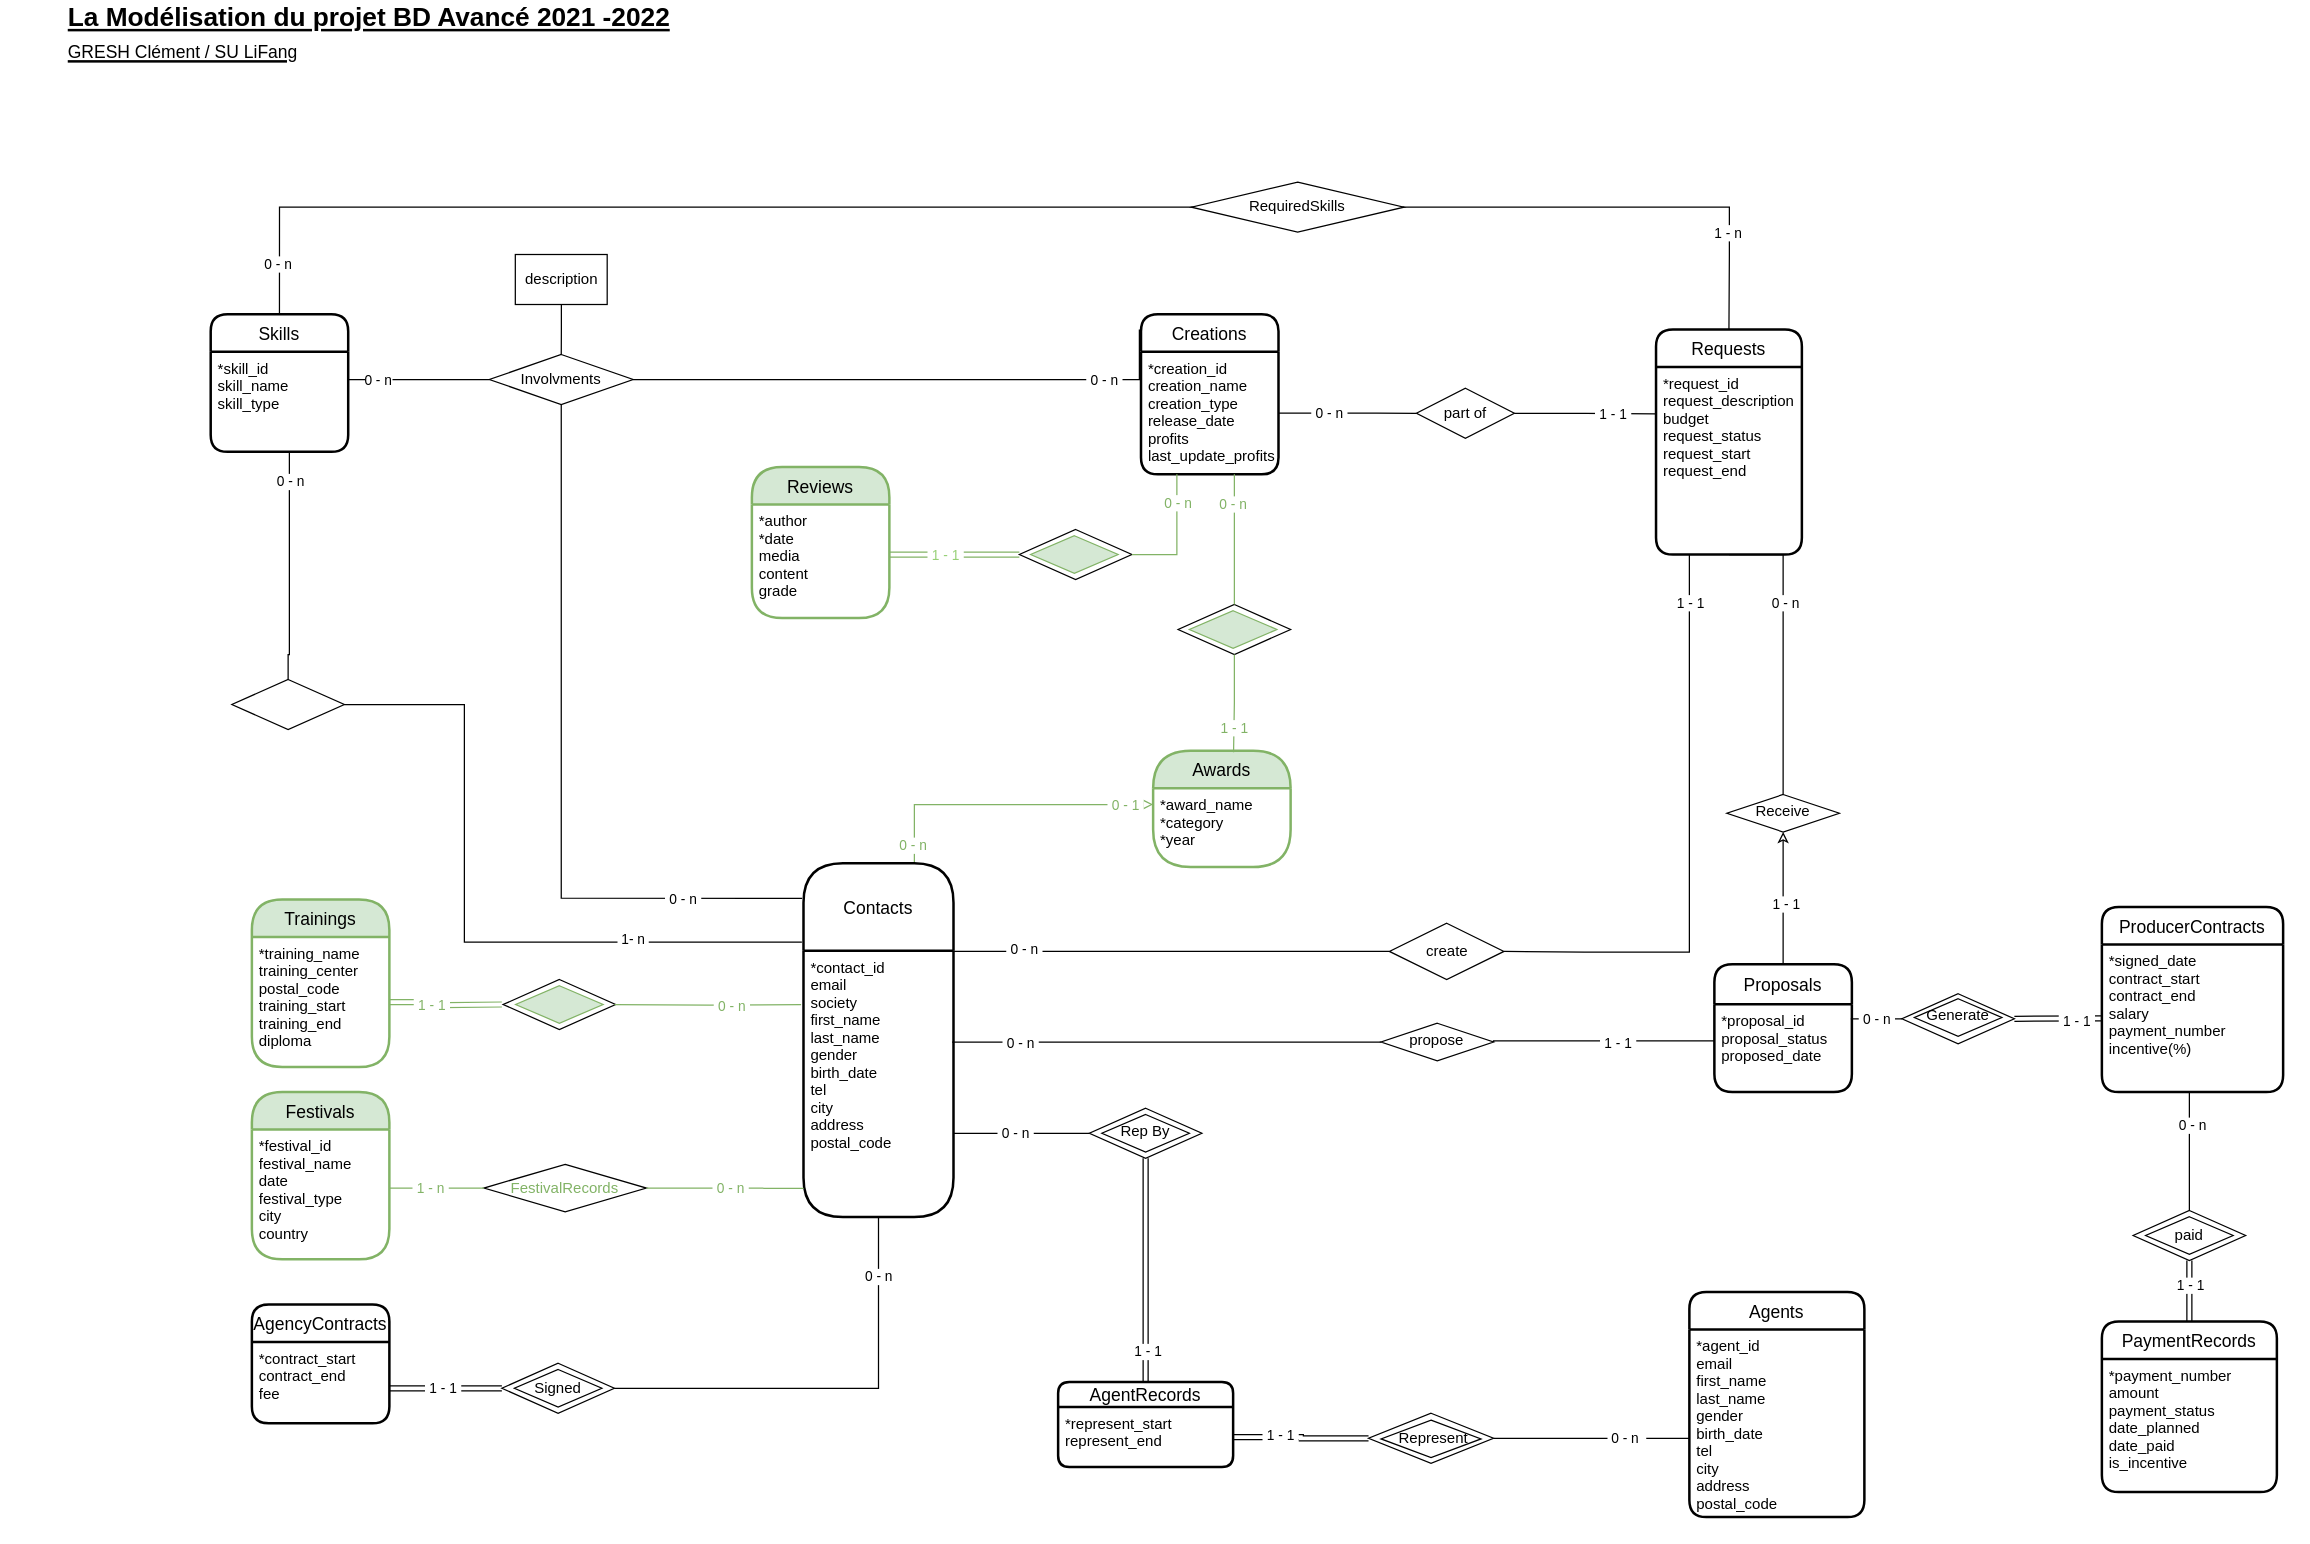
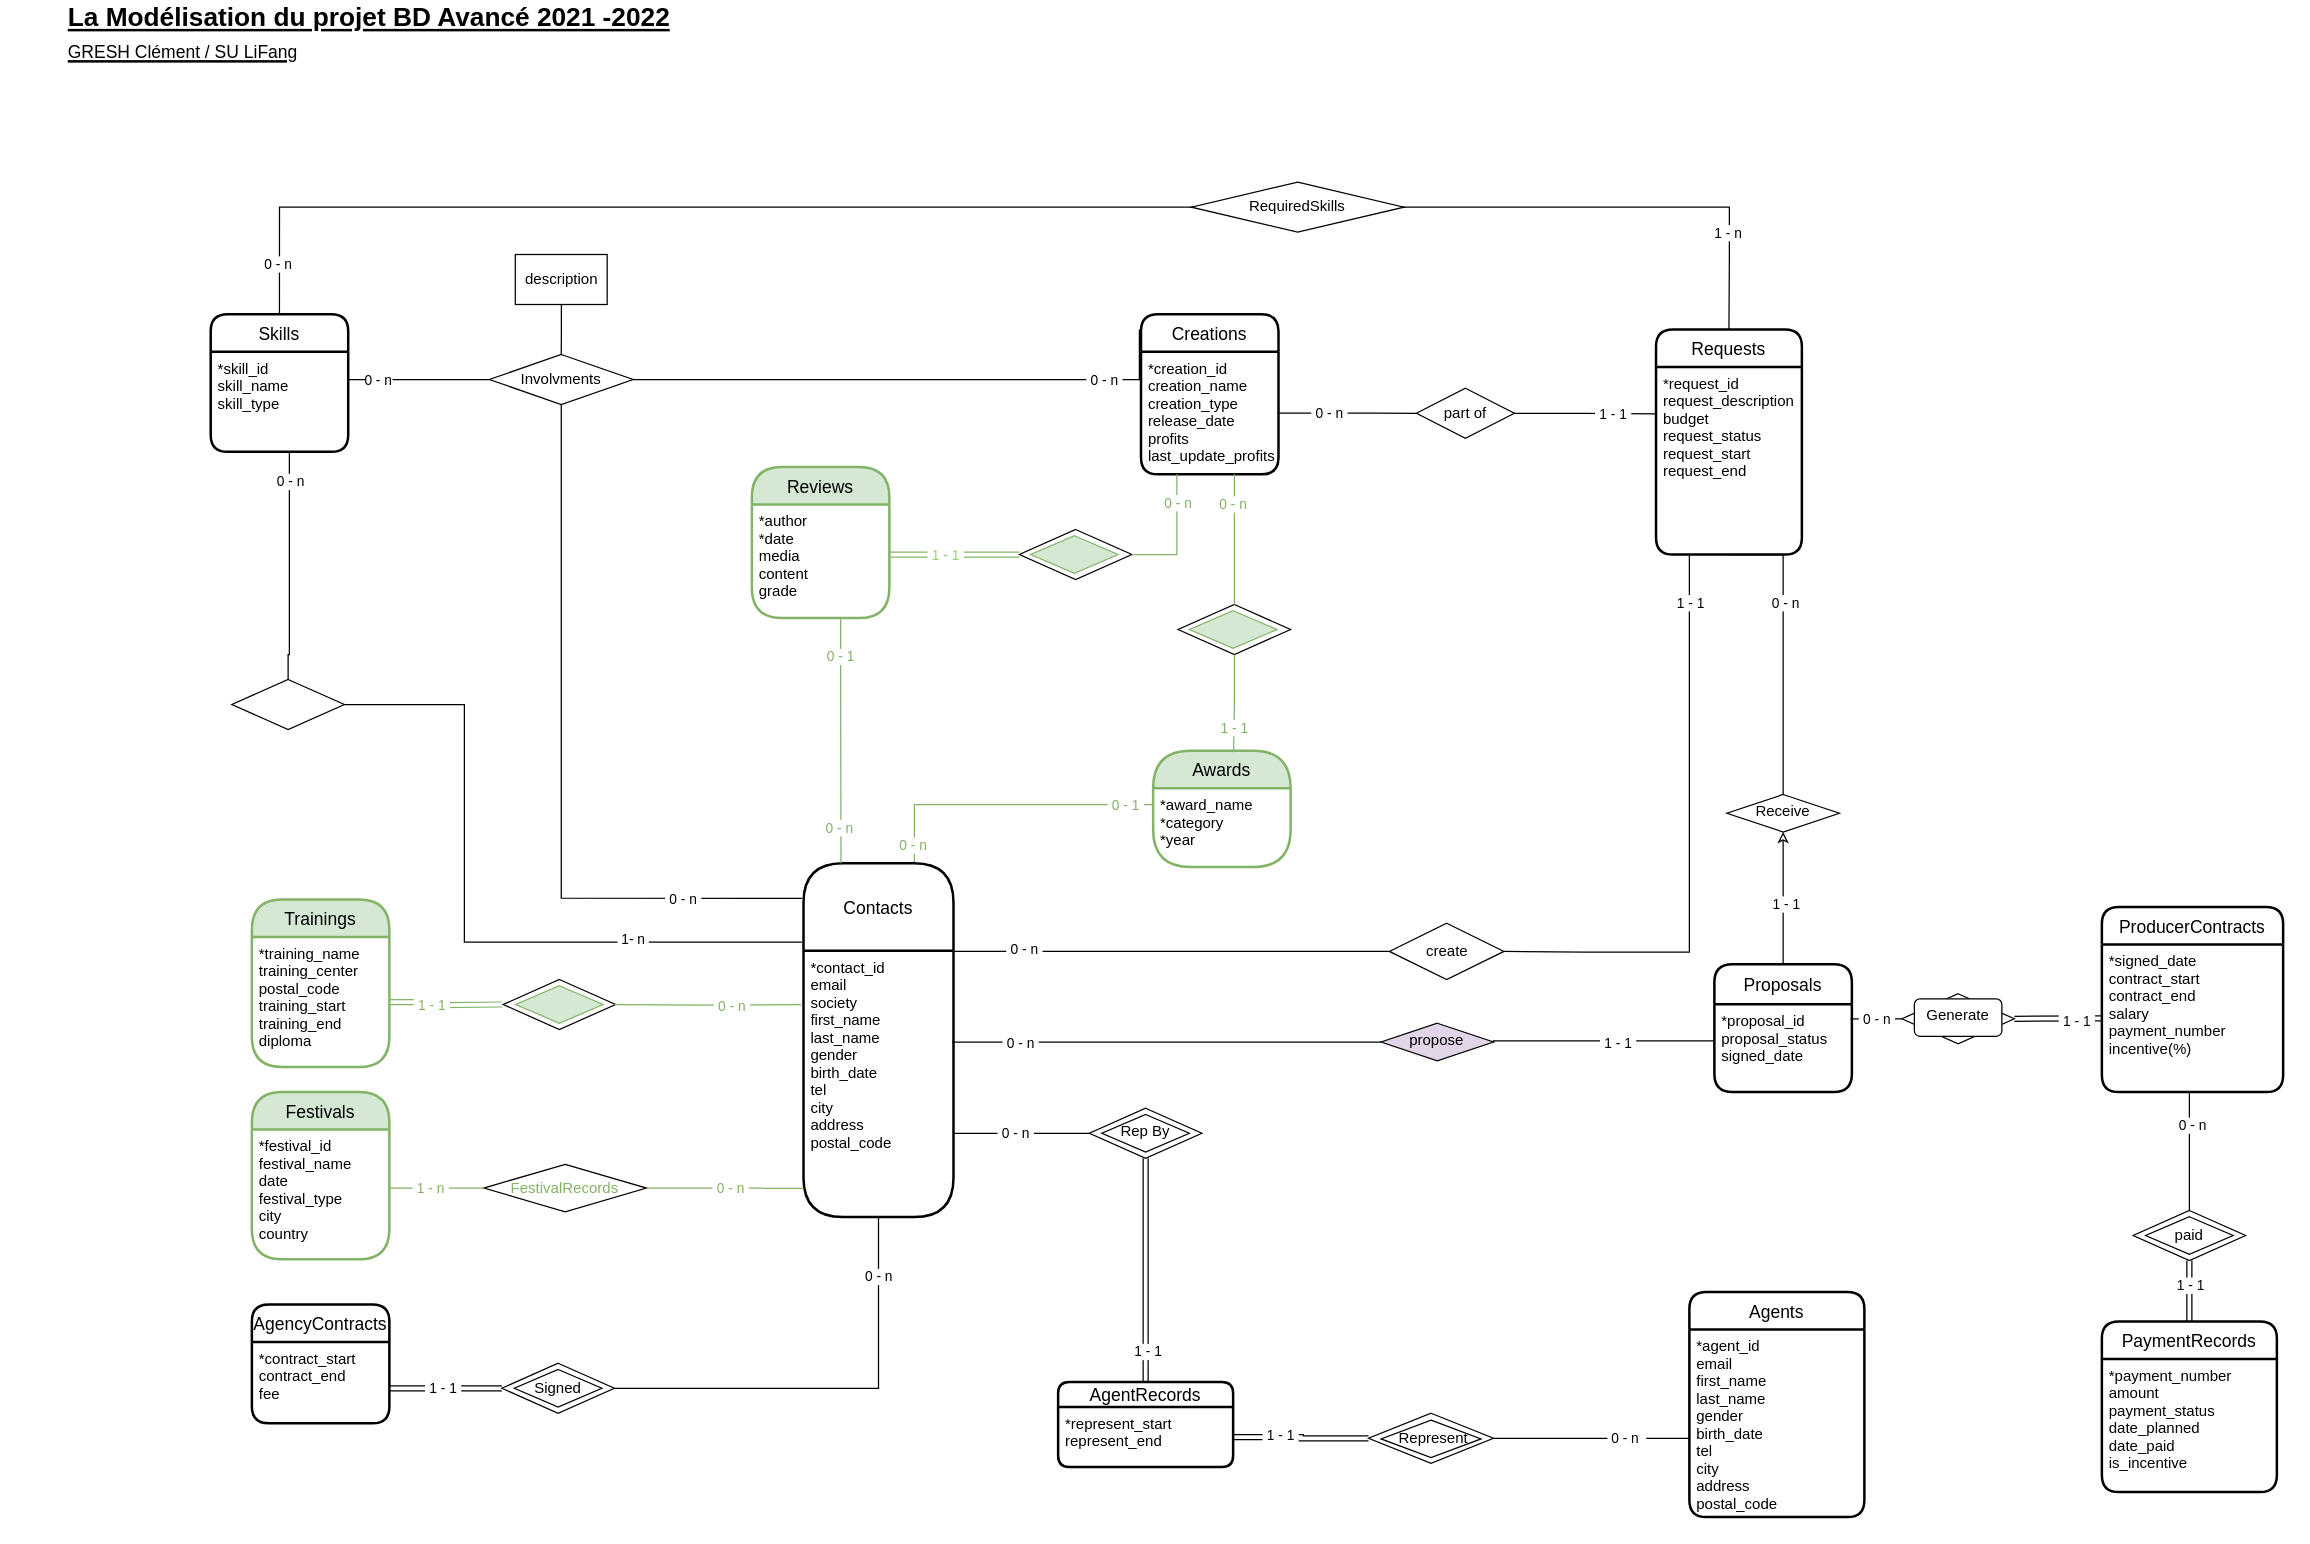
edge "*author *date media content grade" -- "Contacts": added, labels "0 - 1", "0 - n"
edge "Contacts" -> "*award_name *category *year": arrowhead block -> none
node "Generate": shape diamond -> rounded rectangle
node "*proposal_id proposal_status proposed_date": label "*proposal_id proposal_status proposed_date" -> "*proposal_id proposal_status signed_date"
node "propose": fillcolor #ffffff -> #e1d5e7
